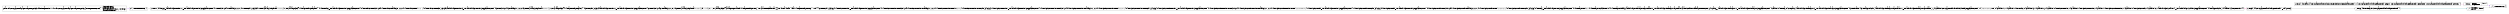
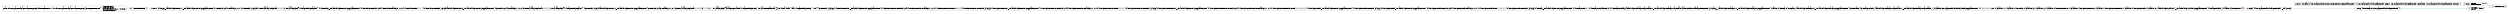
node "4: 0x0261": text "ORIG_RETURN" -> "INLINE_RETURN"
